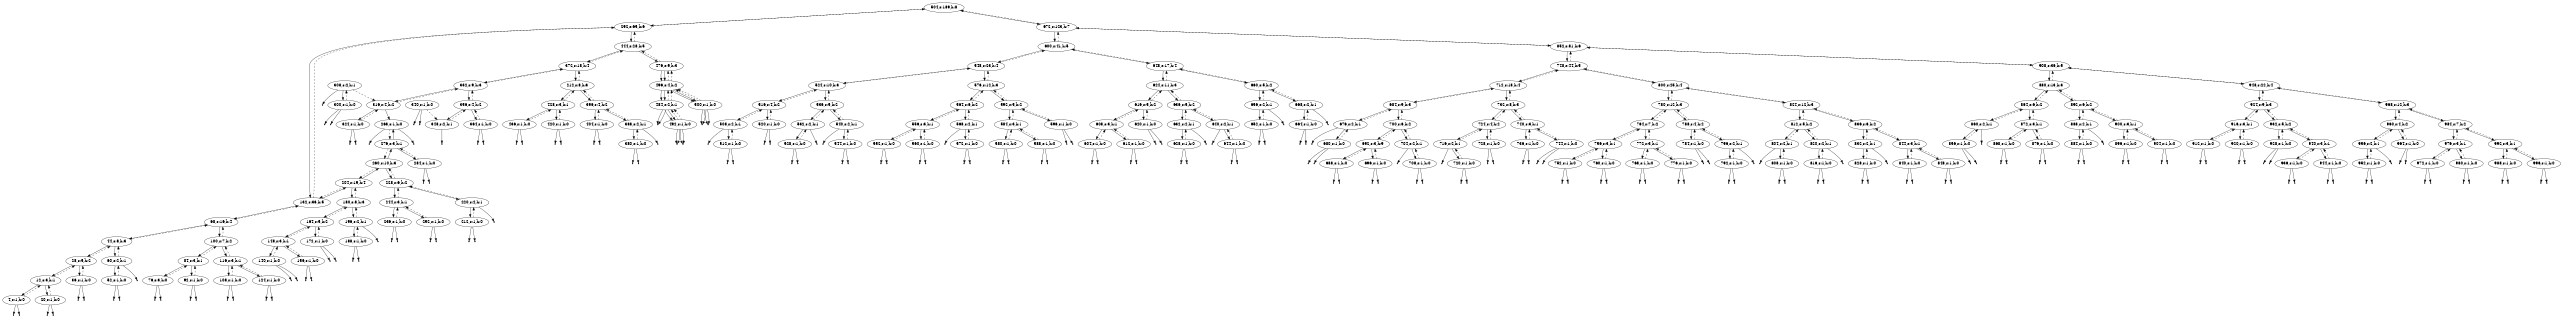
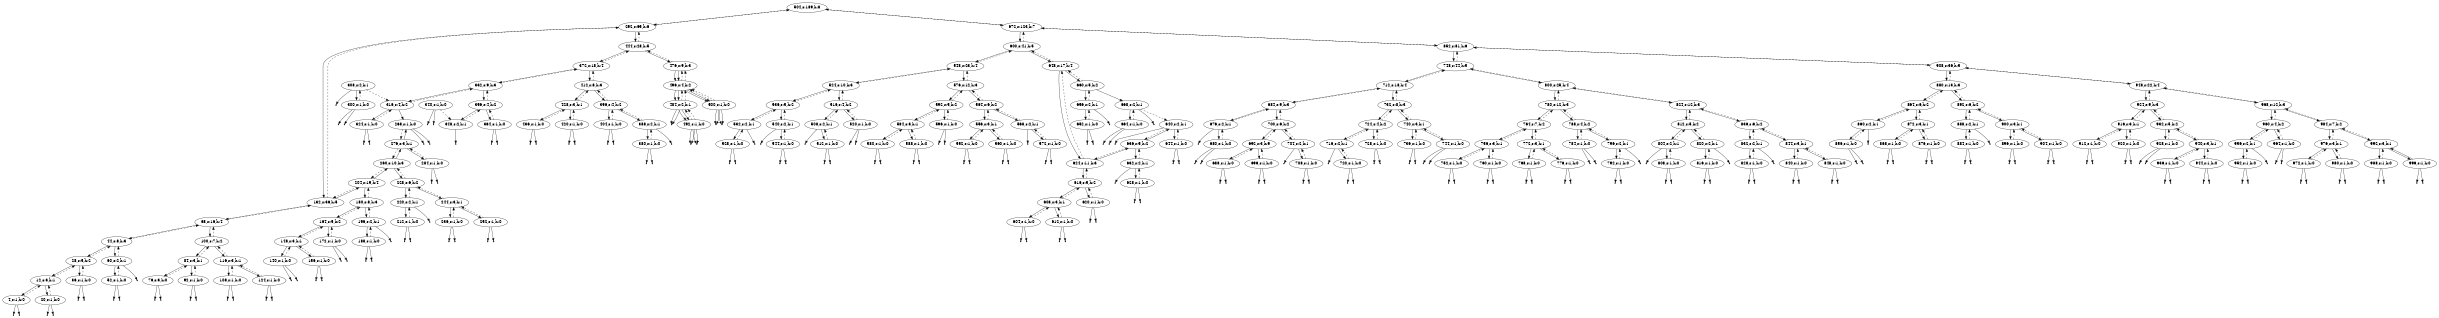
node "212,s:8,h:3": label "212,s:8,h:3" -> "412,s:8,h:3"
edge "668,s:2,h:1" -> "660,s:5,h:2": now "668,s:2,h:1" -> "640,s:2,h:1"
edge "996,s:1,h:0" -> "992,s:3,h:1": style dashed -> solid
